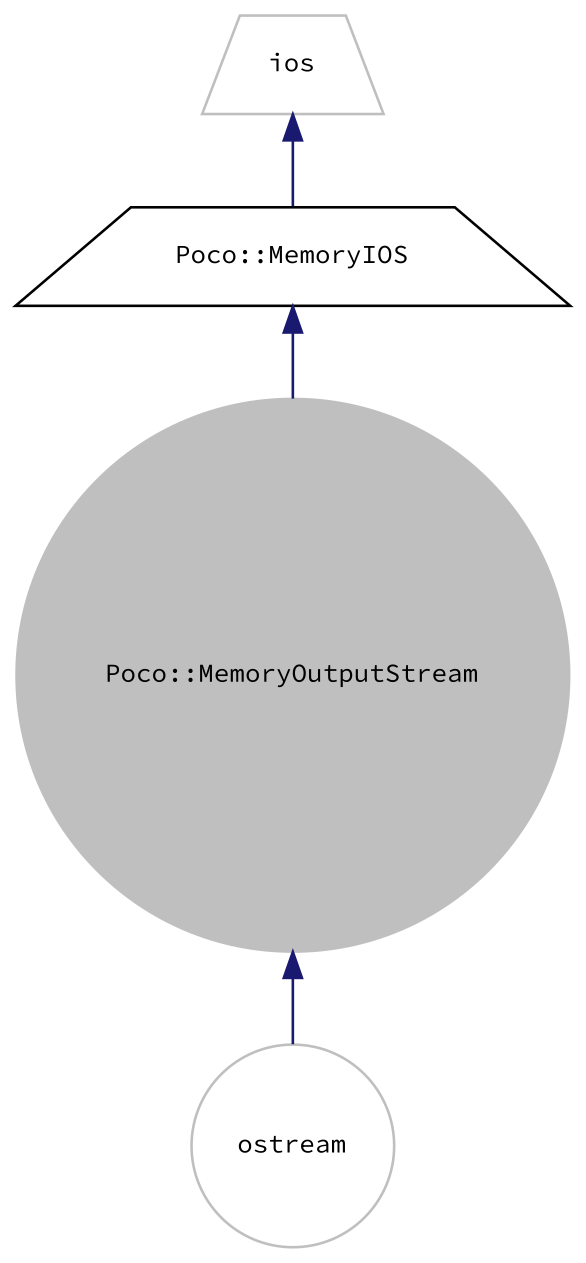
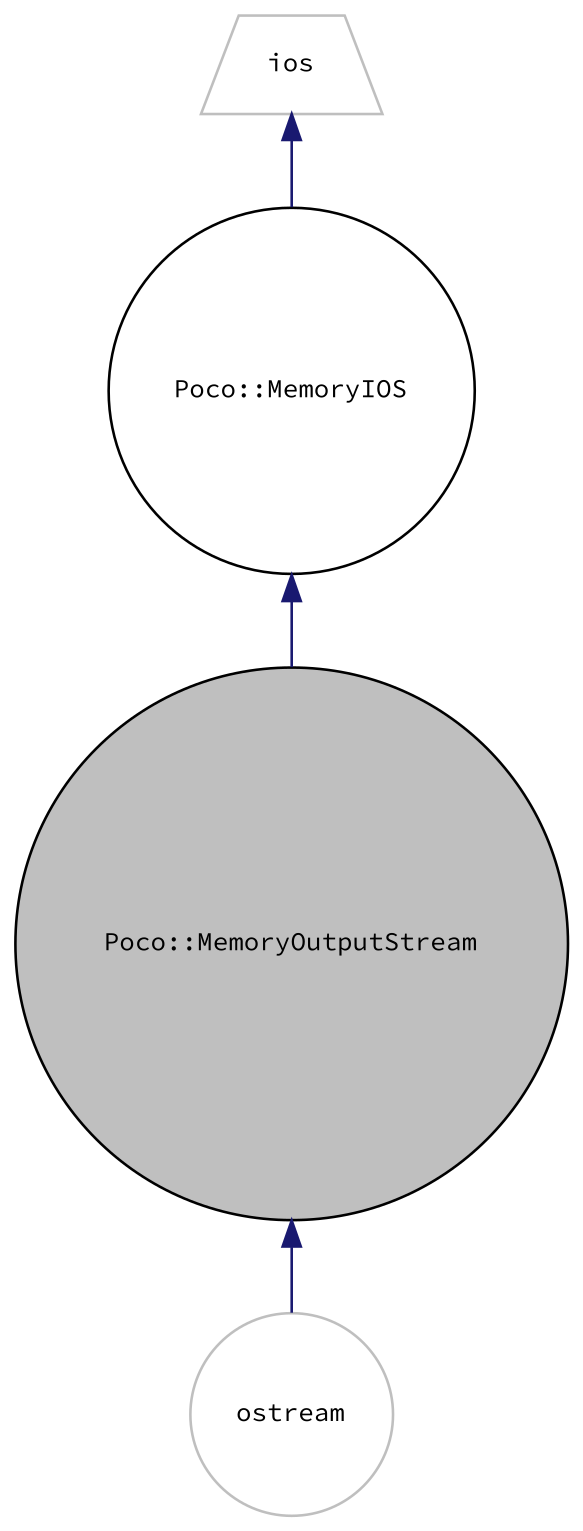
node "Poco::MemoryIOS": shape trapezium -> circle
node "Poco::MemoryOutputStream": color grey75 -> black
